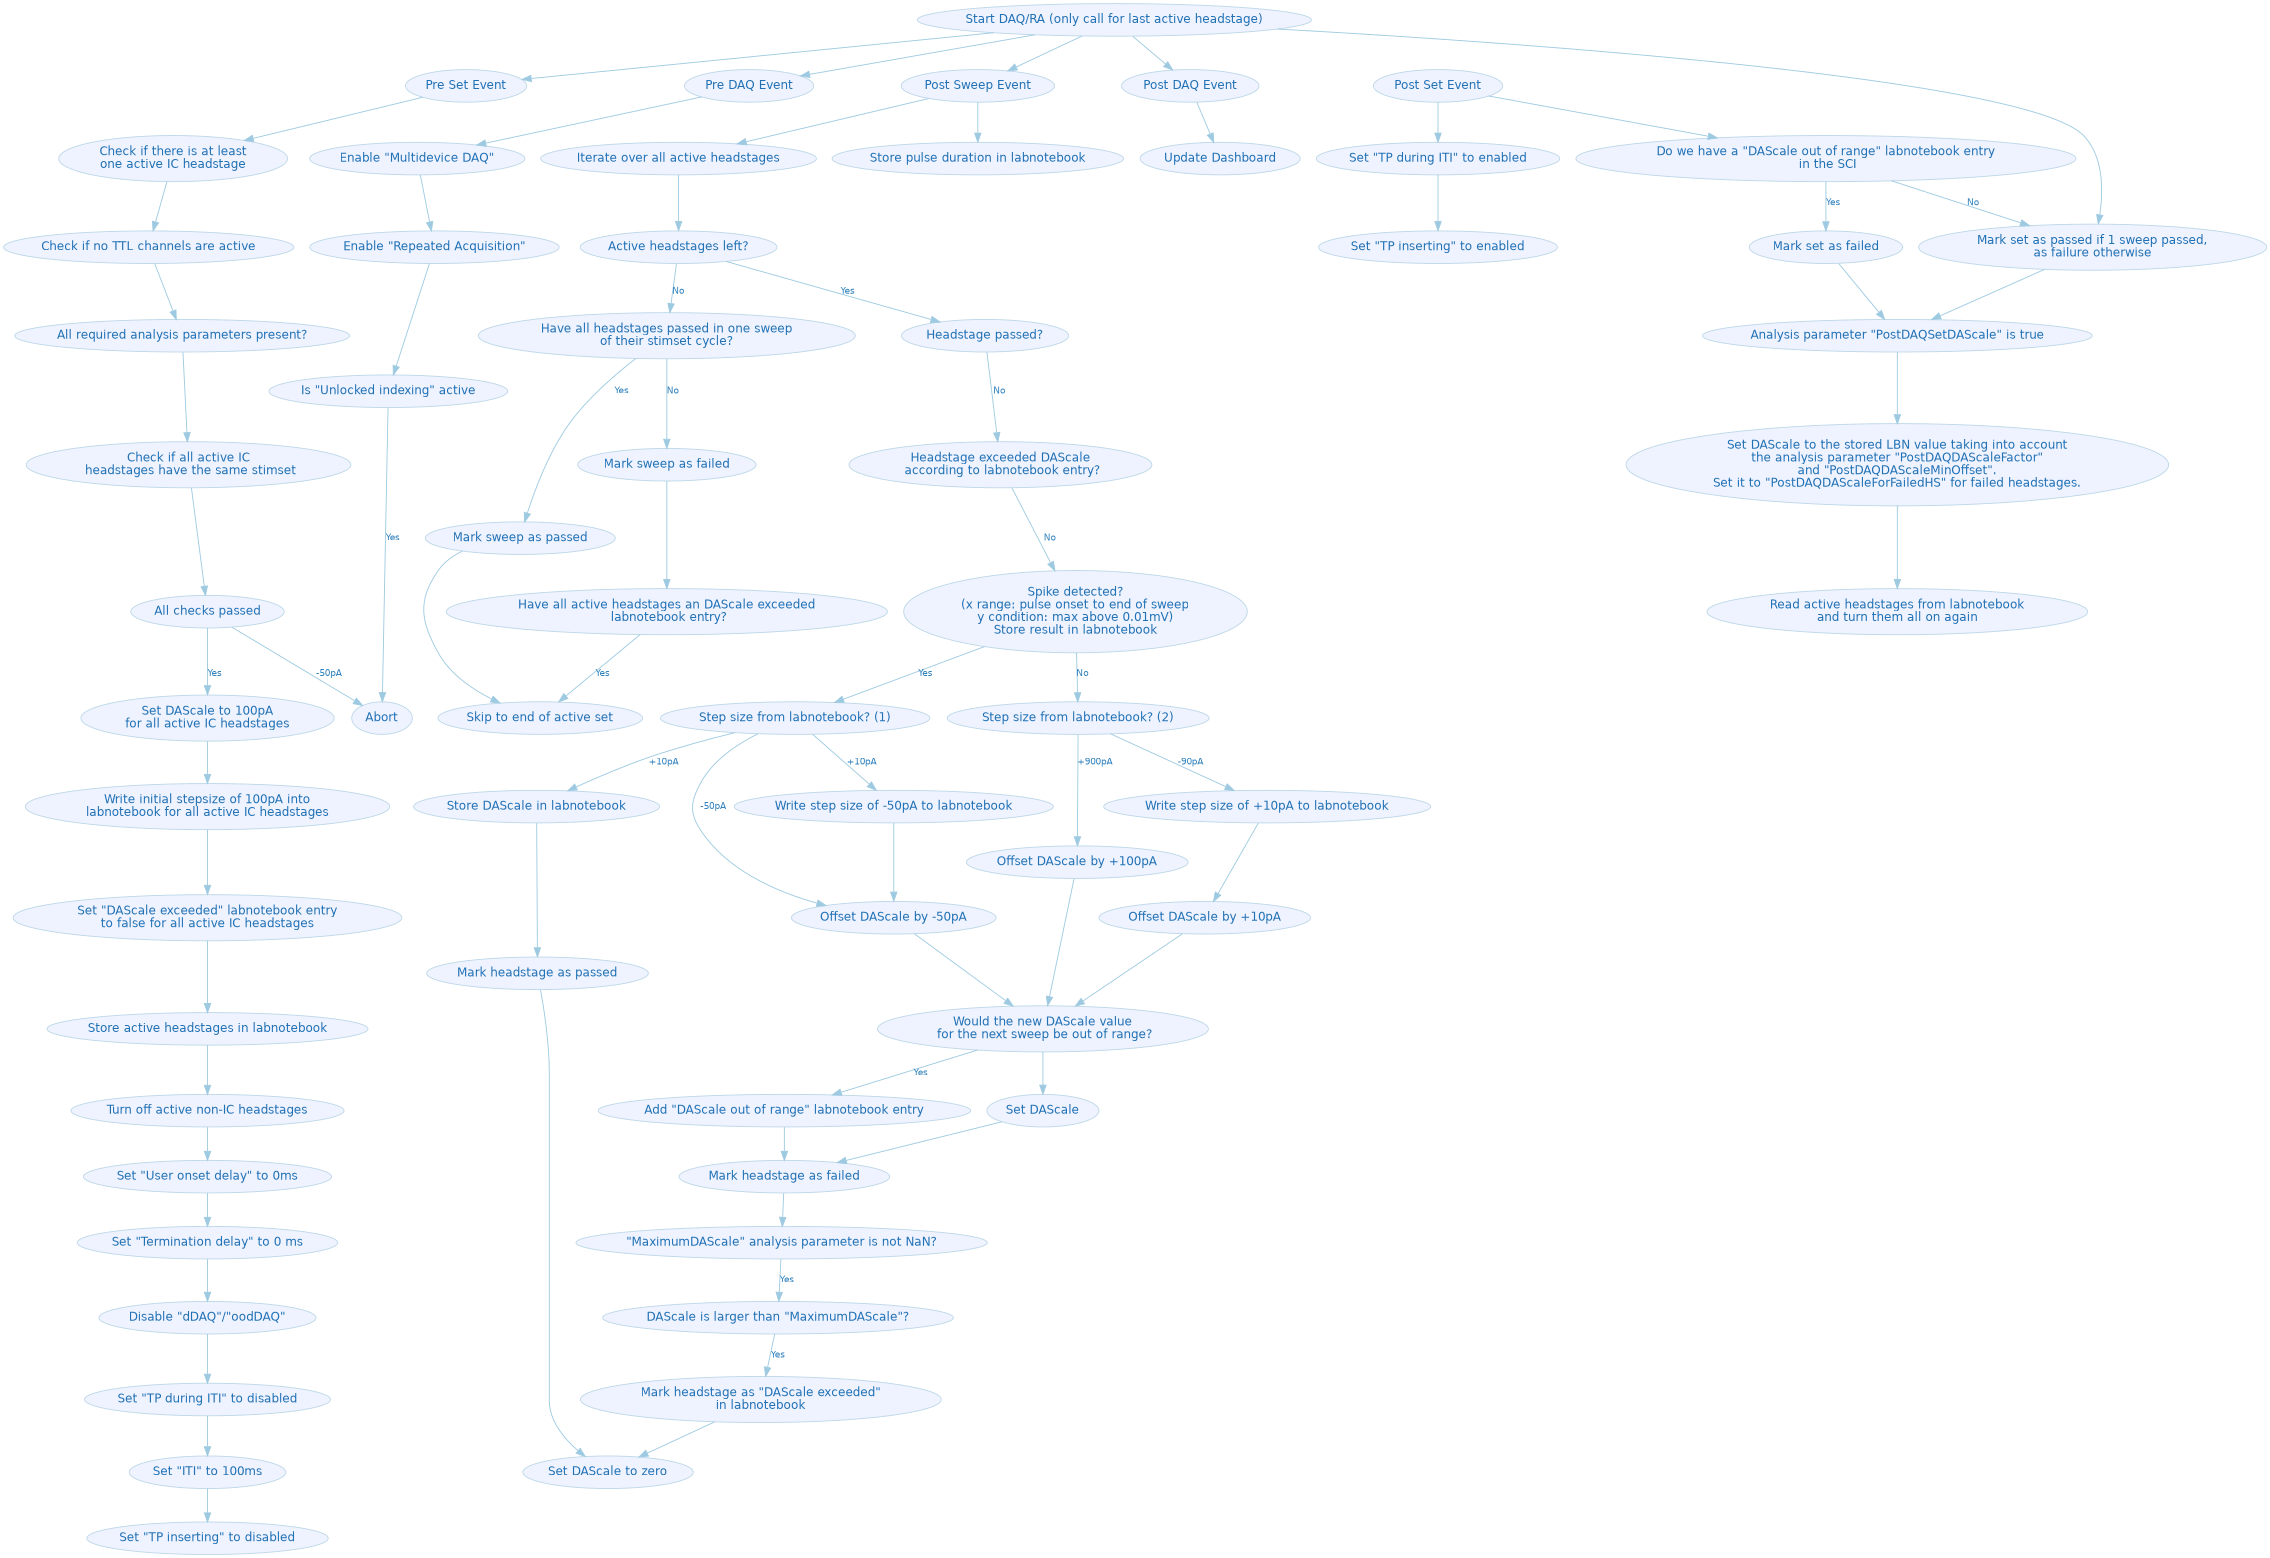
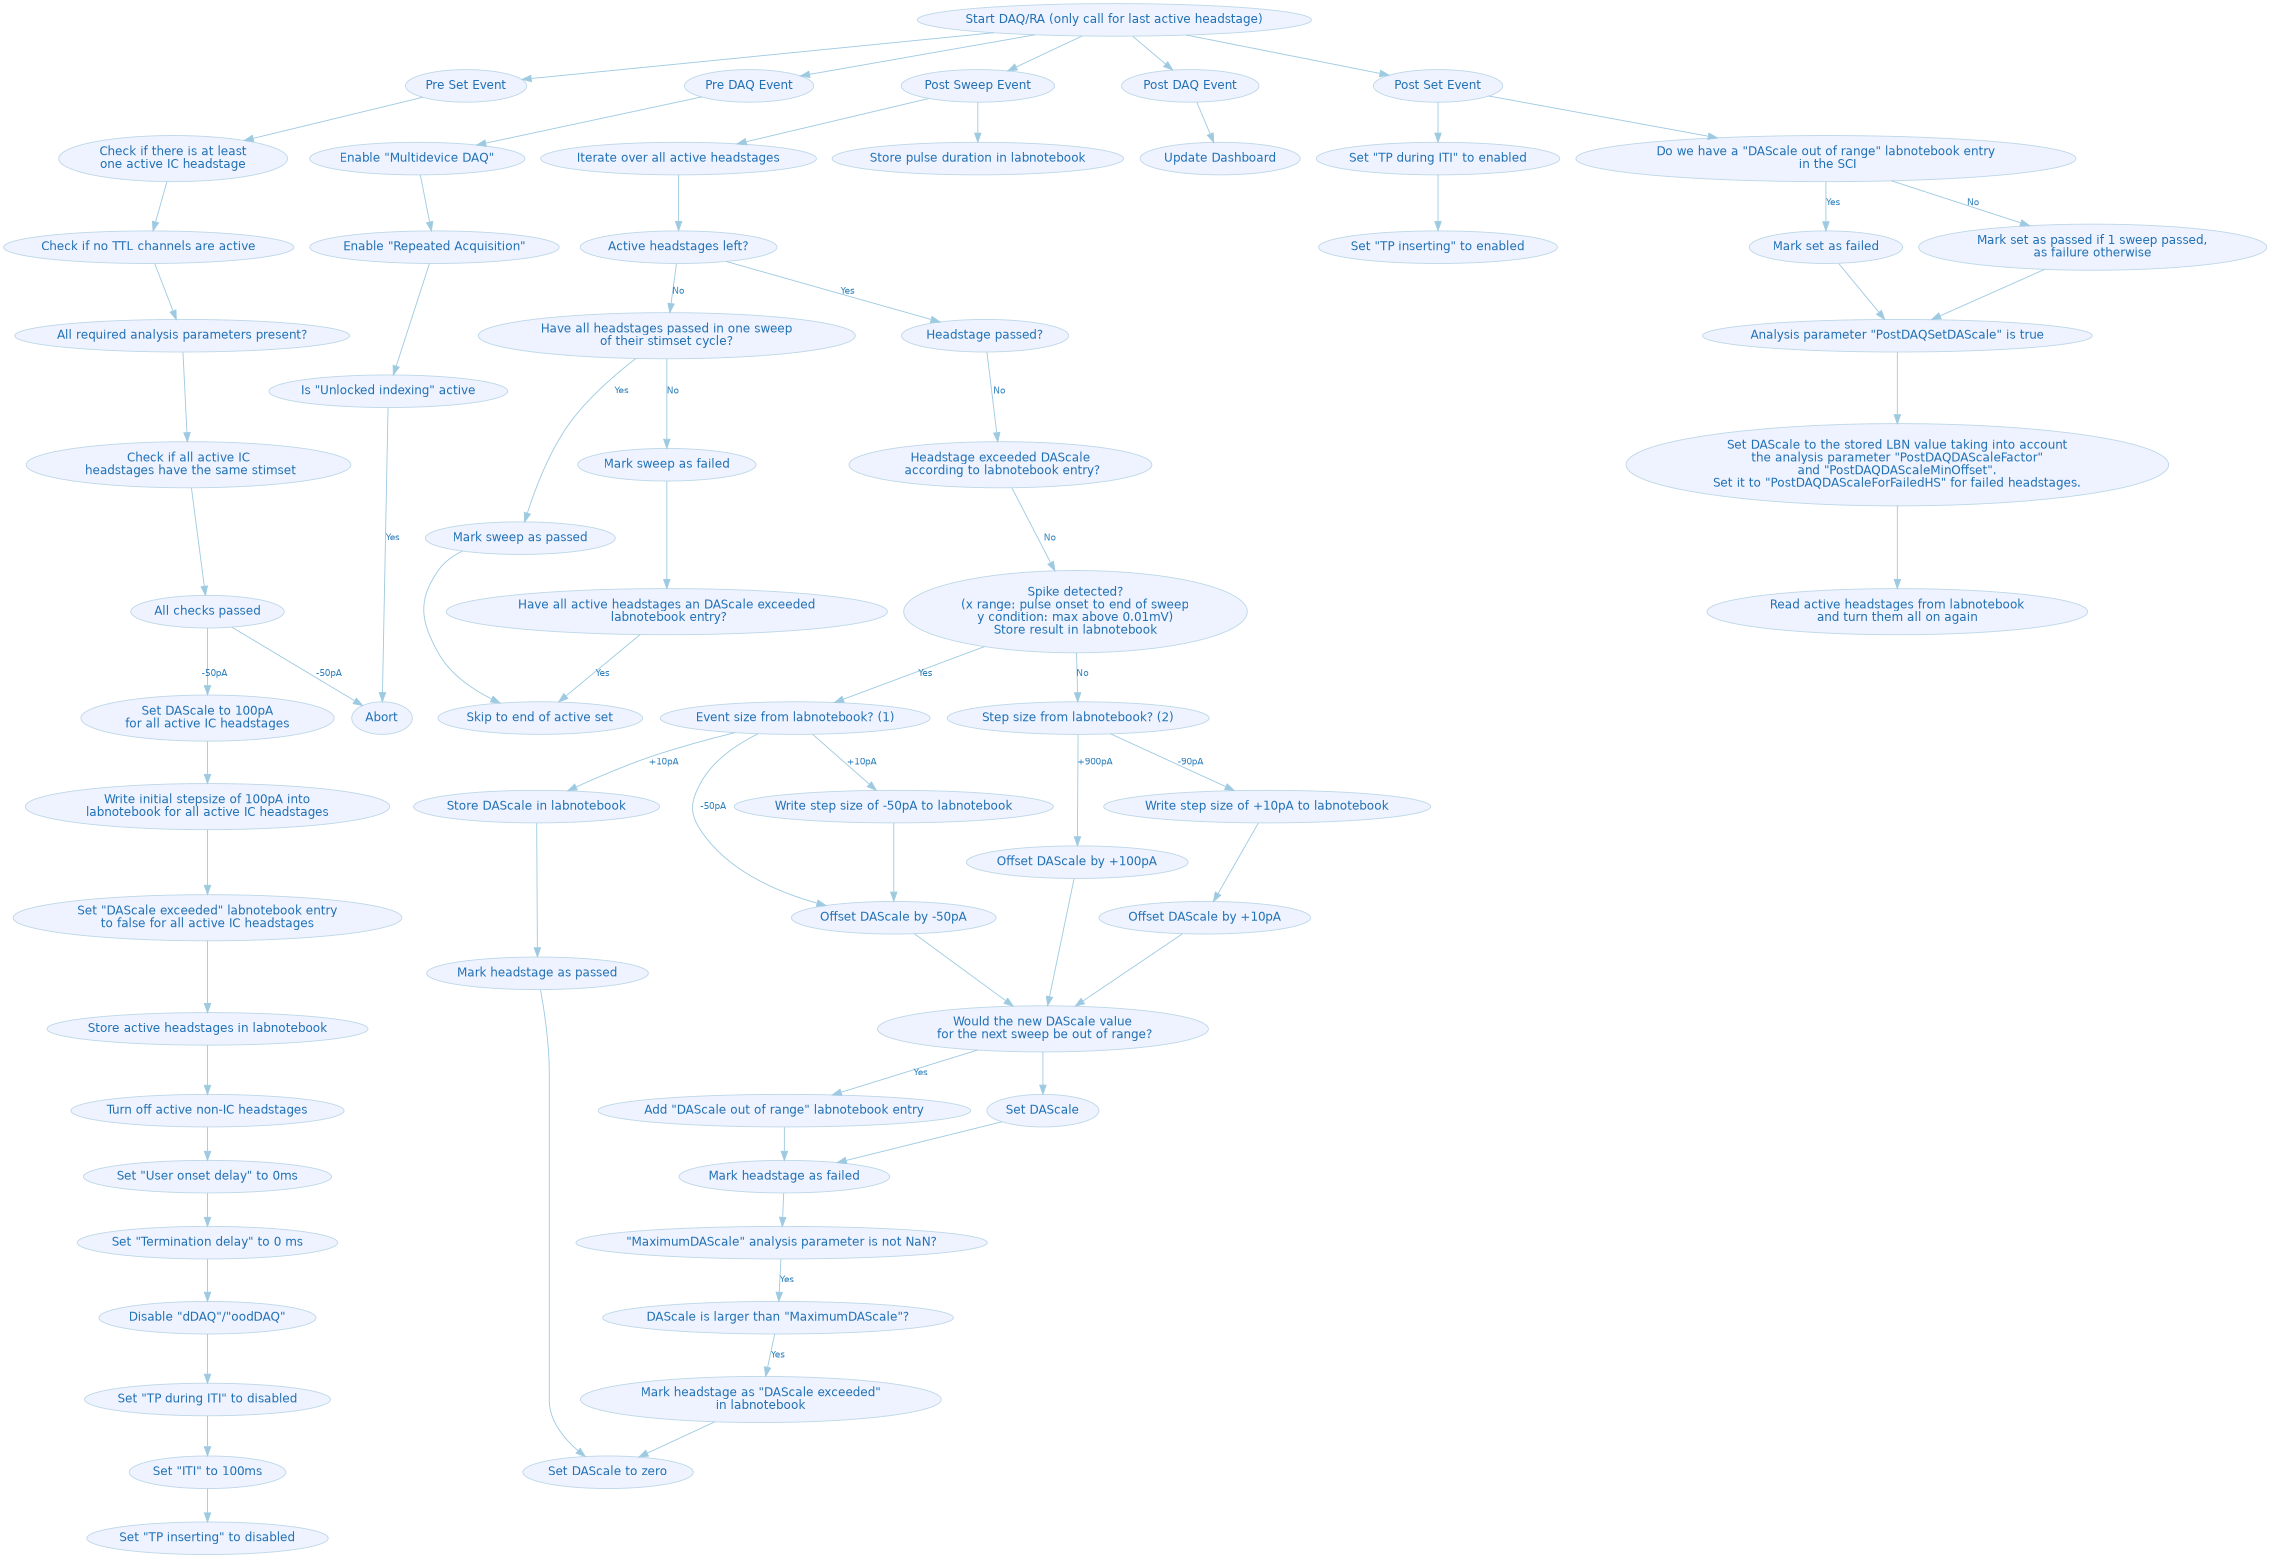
edge "Start DAQ/RA (only call for last active headstage)" -> "Mark set as passed if 1 sweep passed, as failure otherwise": now "Start DAQ/RA (only call for last active headstage)" -> "Post Set Event"
edge "All checks passed" -> "Set DAScale to 100pA for all active IC headstages": label "Yes" -> "-50pA"
node "Step size from labnotebook? (1)": label "Step size from labnotebook? (1)" -> "Event size from labnotebook? (1)"
